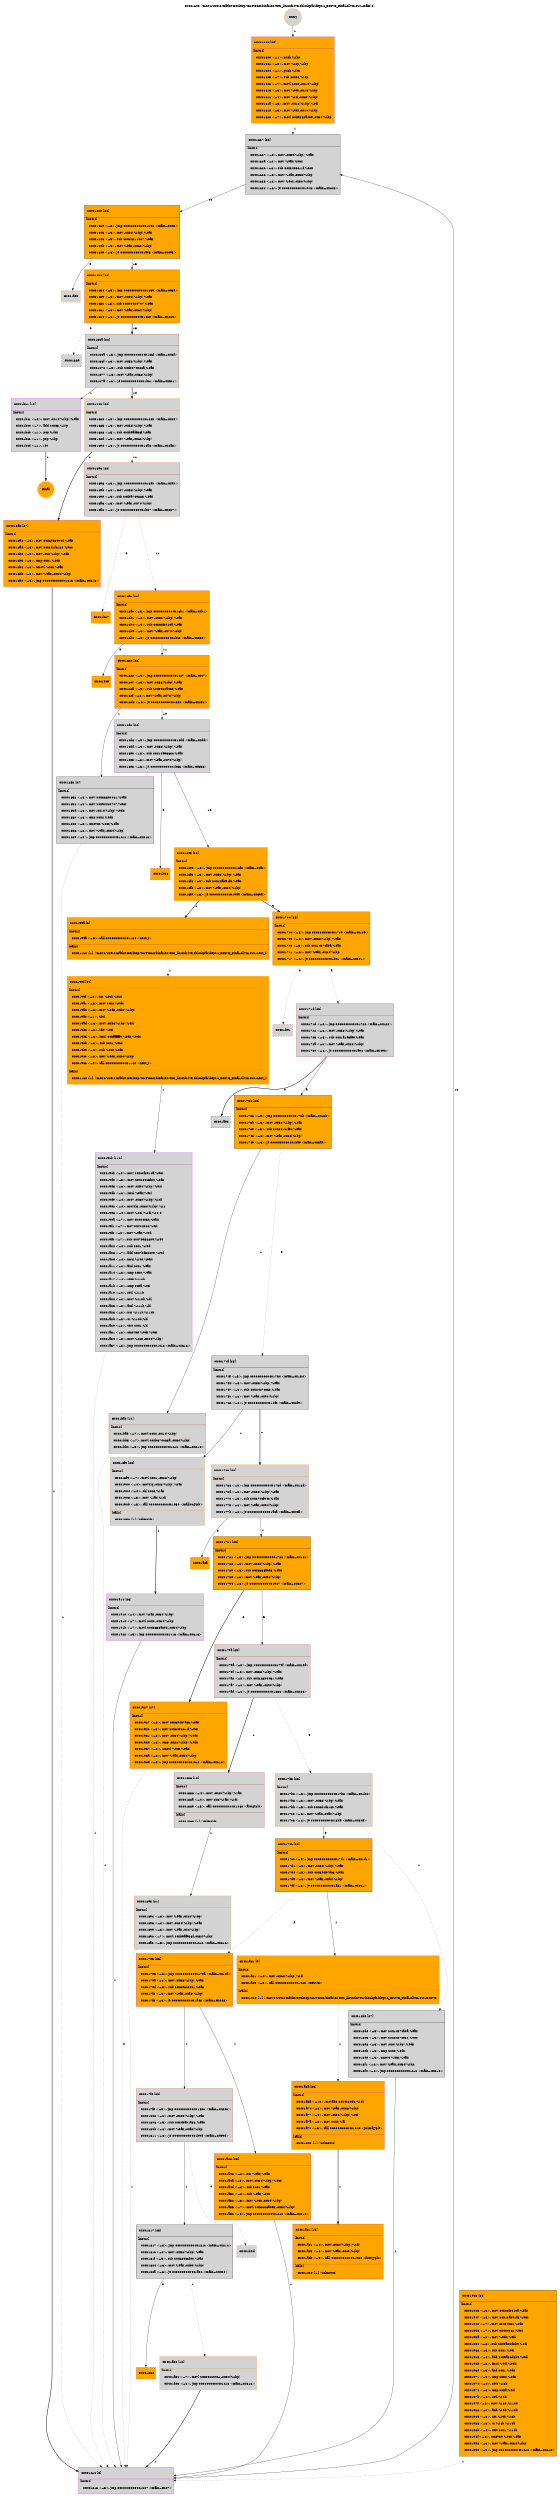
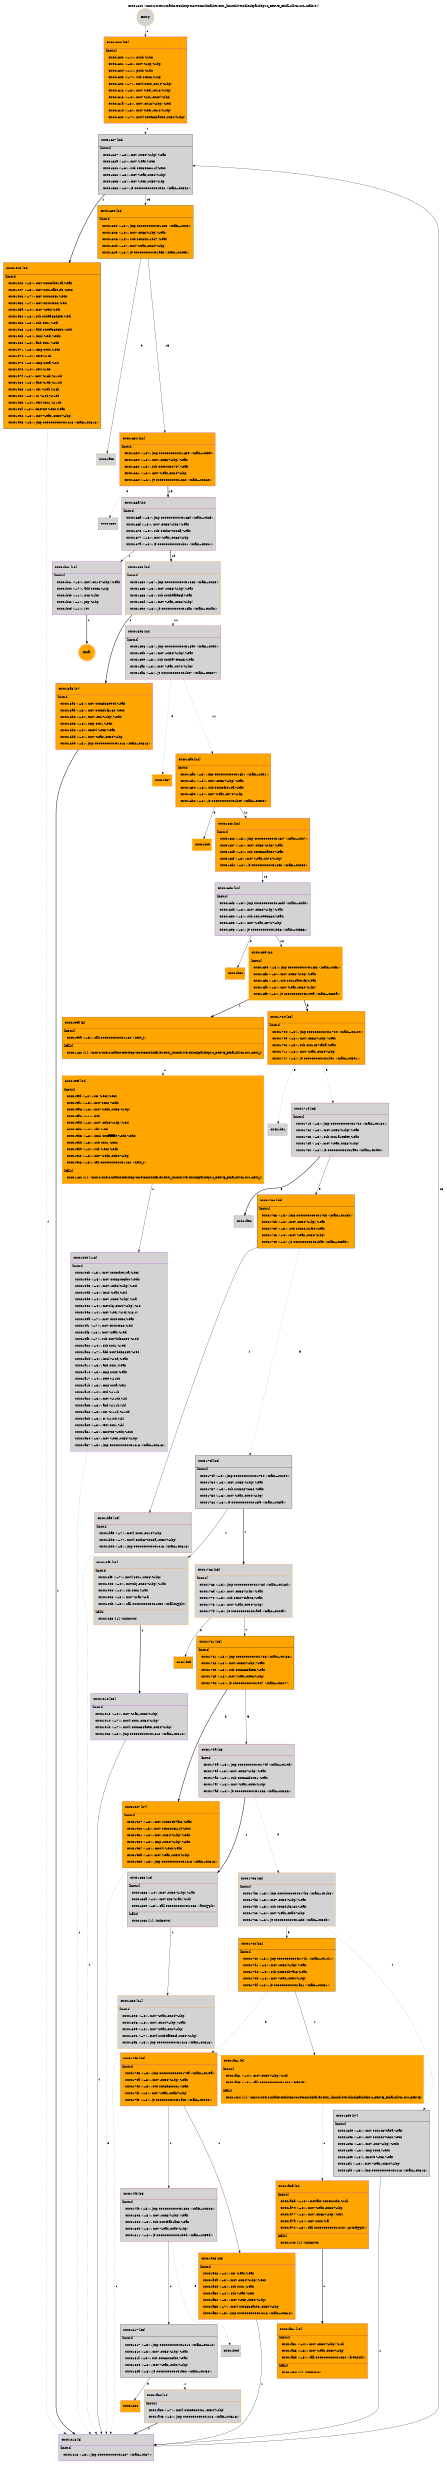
edge "0x401627 [23]" -> "0x401942 [88]": added, label "1"
node "0x401853 [27]": removed
